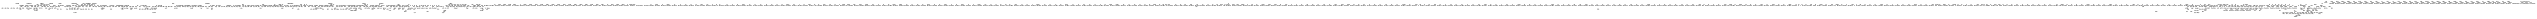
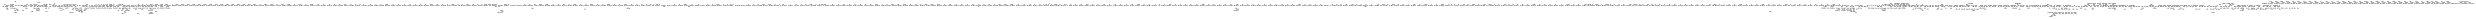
node "-49ba9130:187ca298ab1:-7f9c": removed
node "-49ba9130:187ca298ab1:-7e8a": removed
node "-49ba9130:187ca298ab1:-7e82": removed
